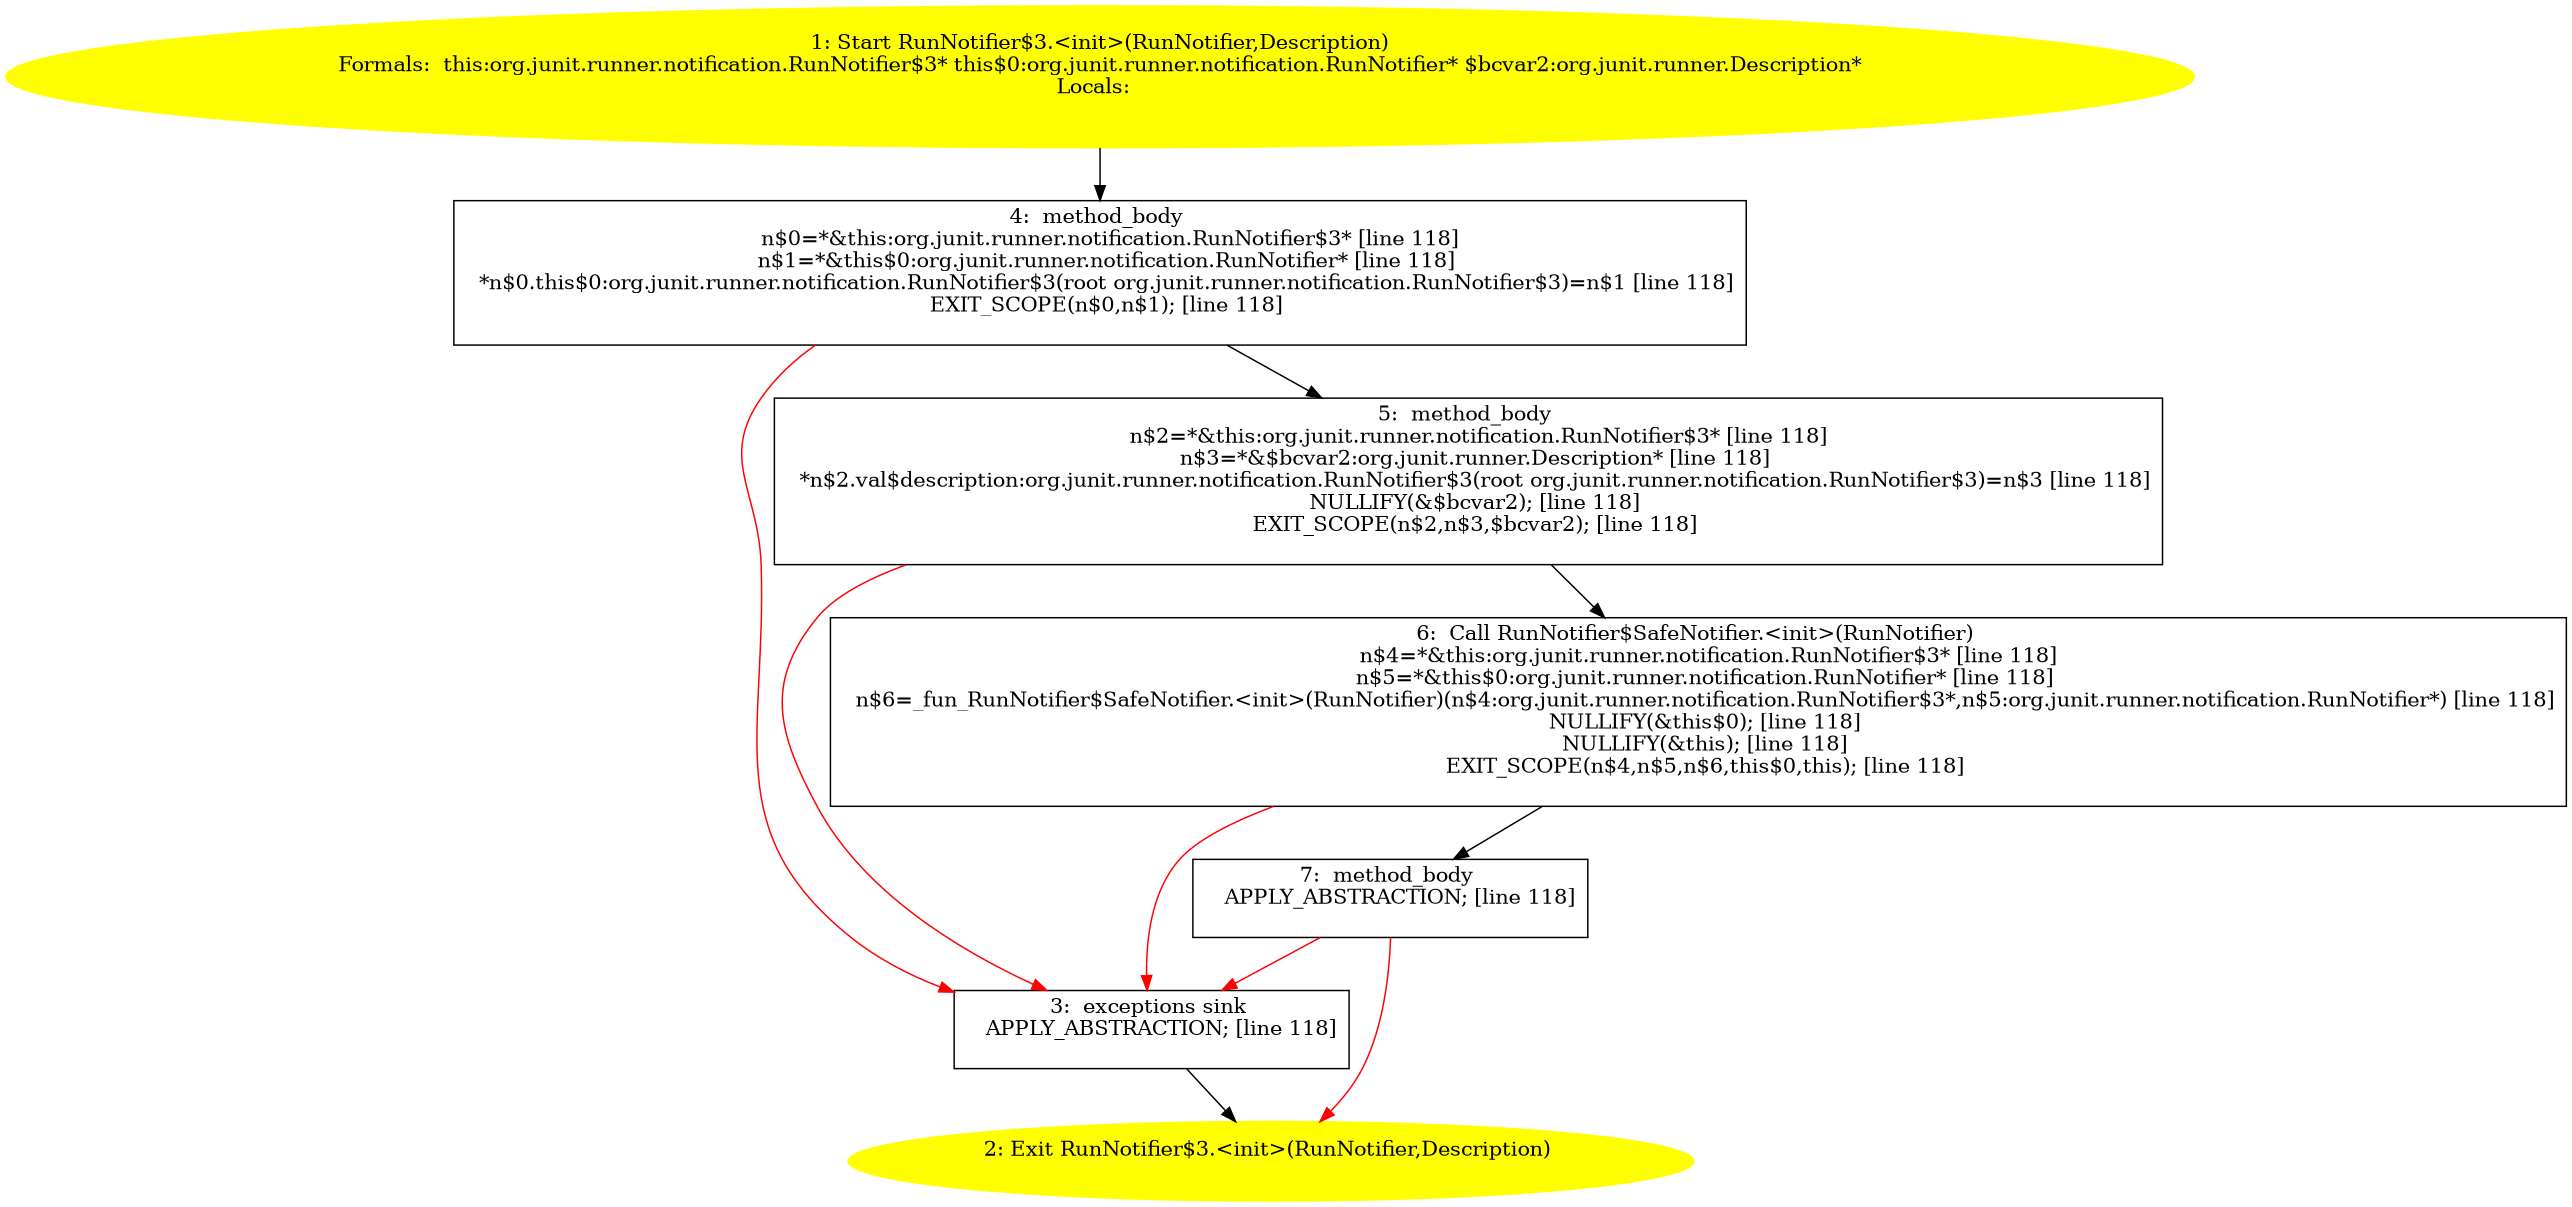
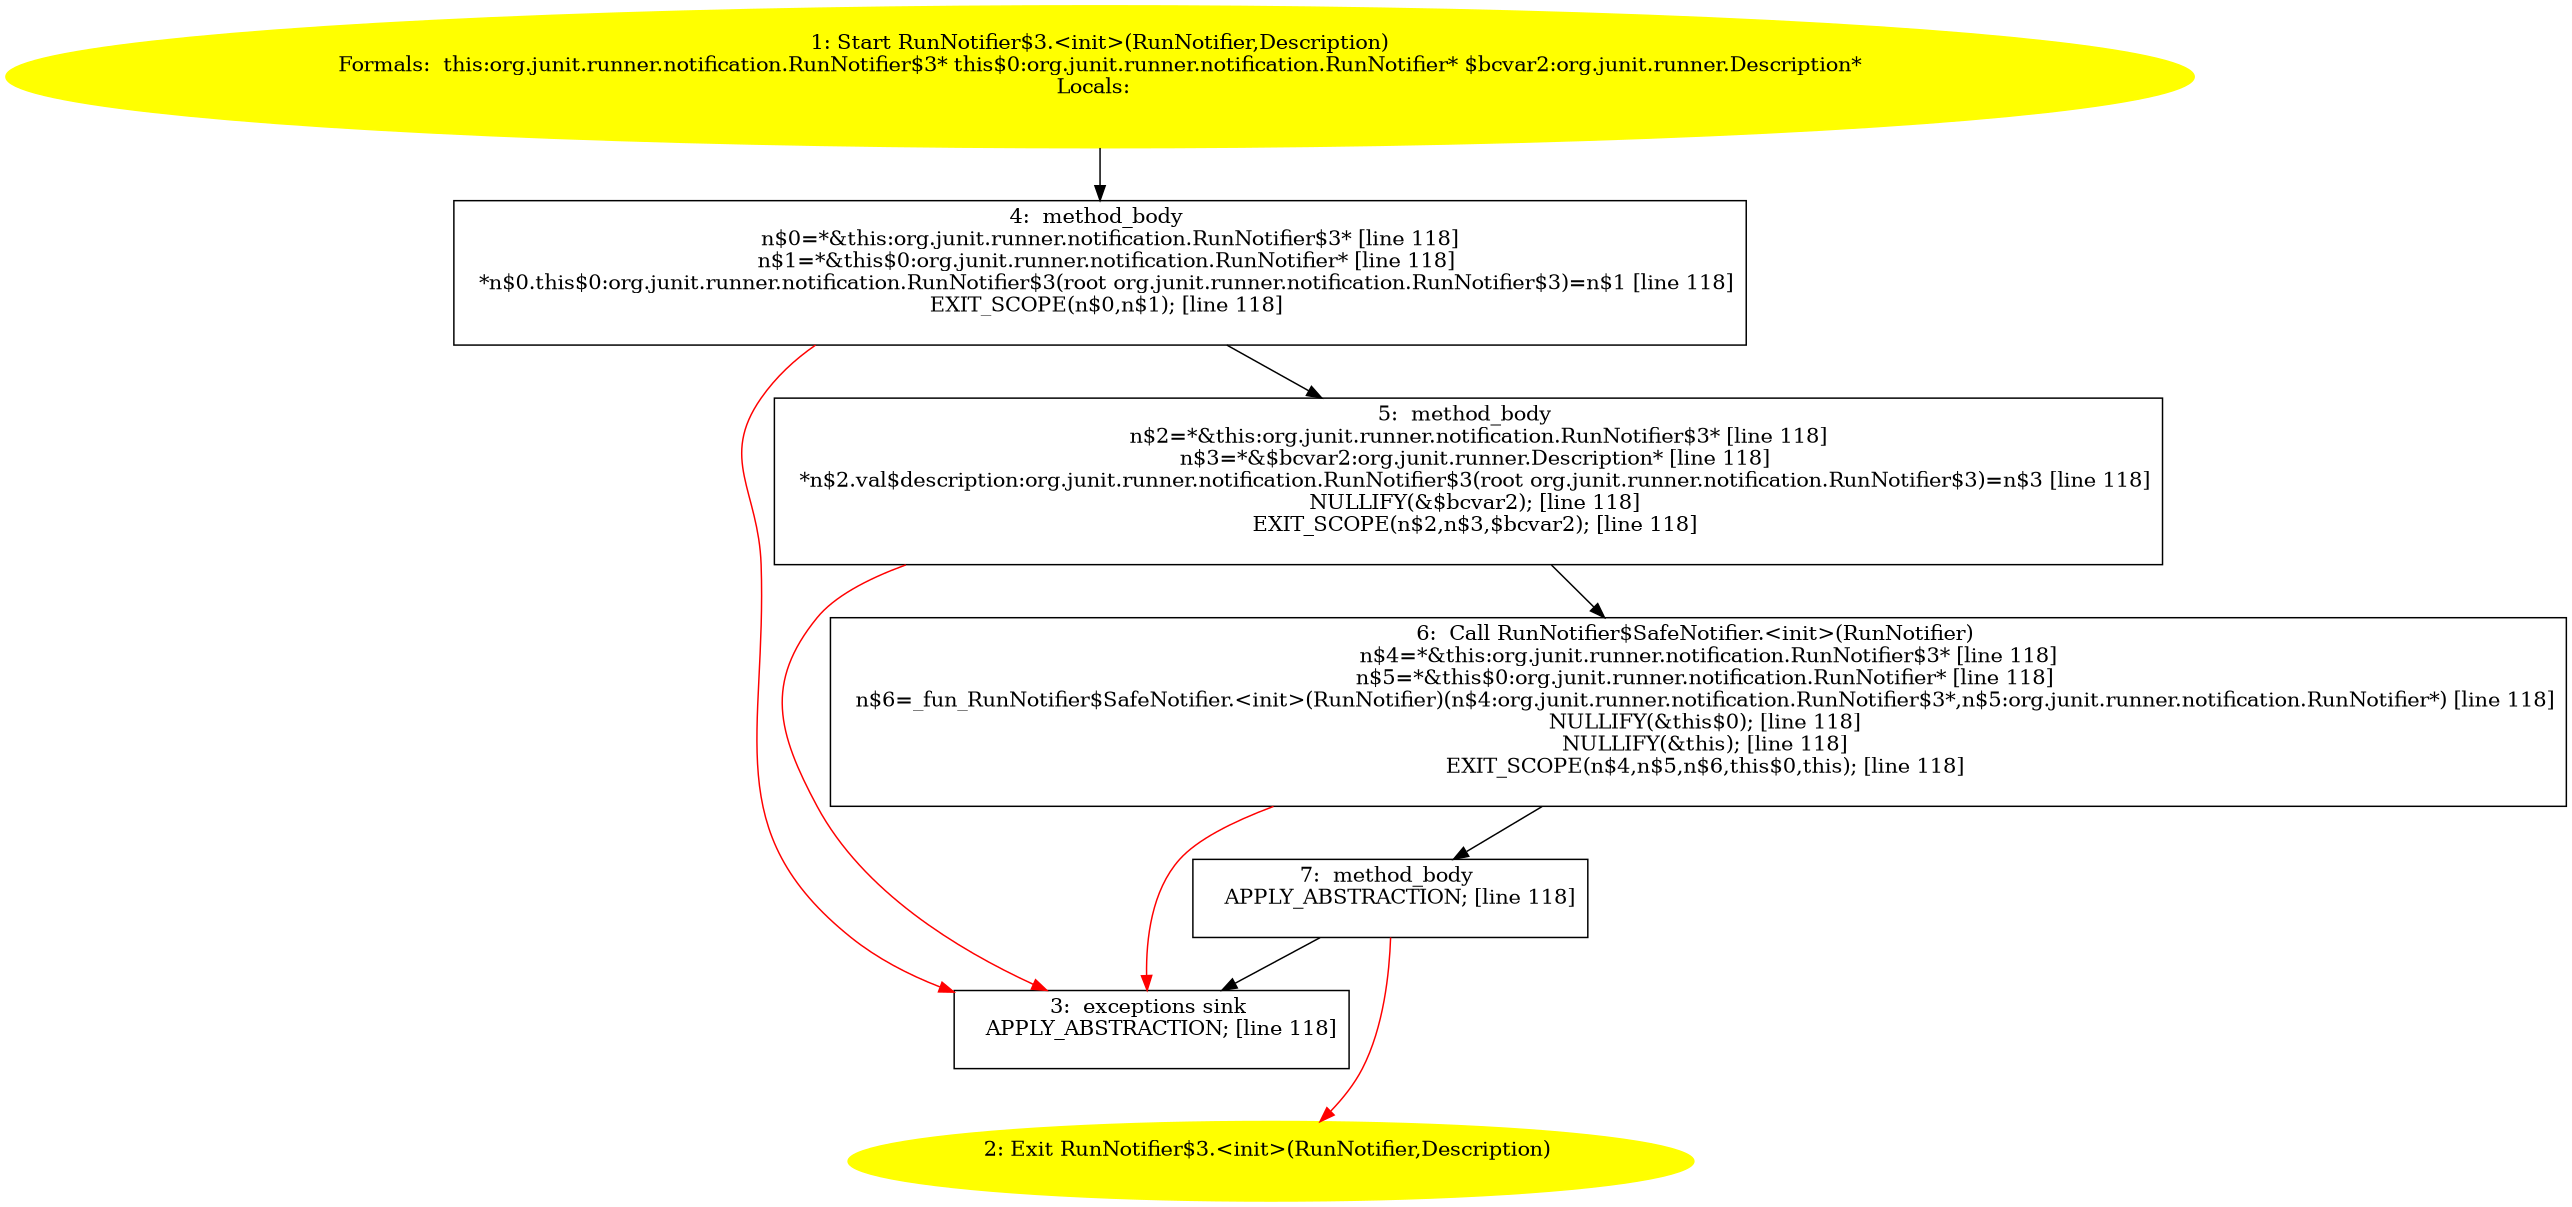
edge "7:  method_body APPLY_ABSTRACTION; [line 118]" -> "3:  exceptions sink APPLY_ABSTRACTION; [line 118]": color red -> black
edge "3:  exceptions sink APPLY_ABSTRACTION; [line 118]" -> "2: Exit RunNotifier$3.<init>(RunNotifier,Description)": removed
